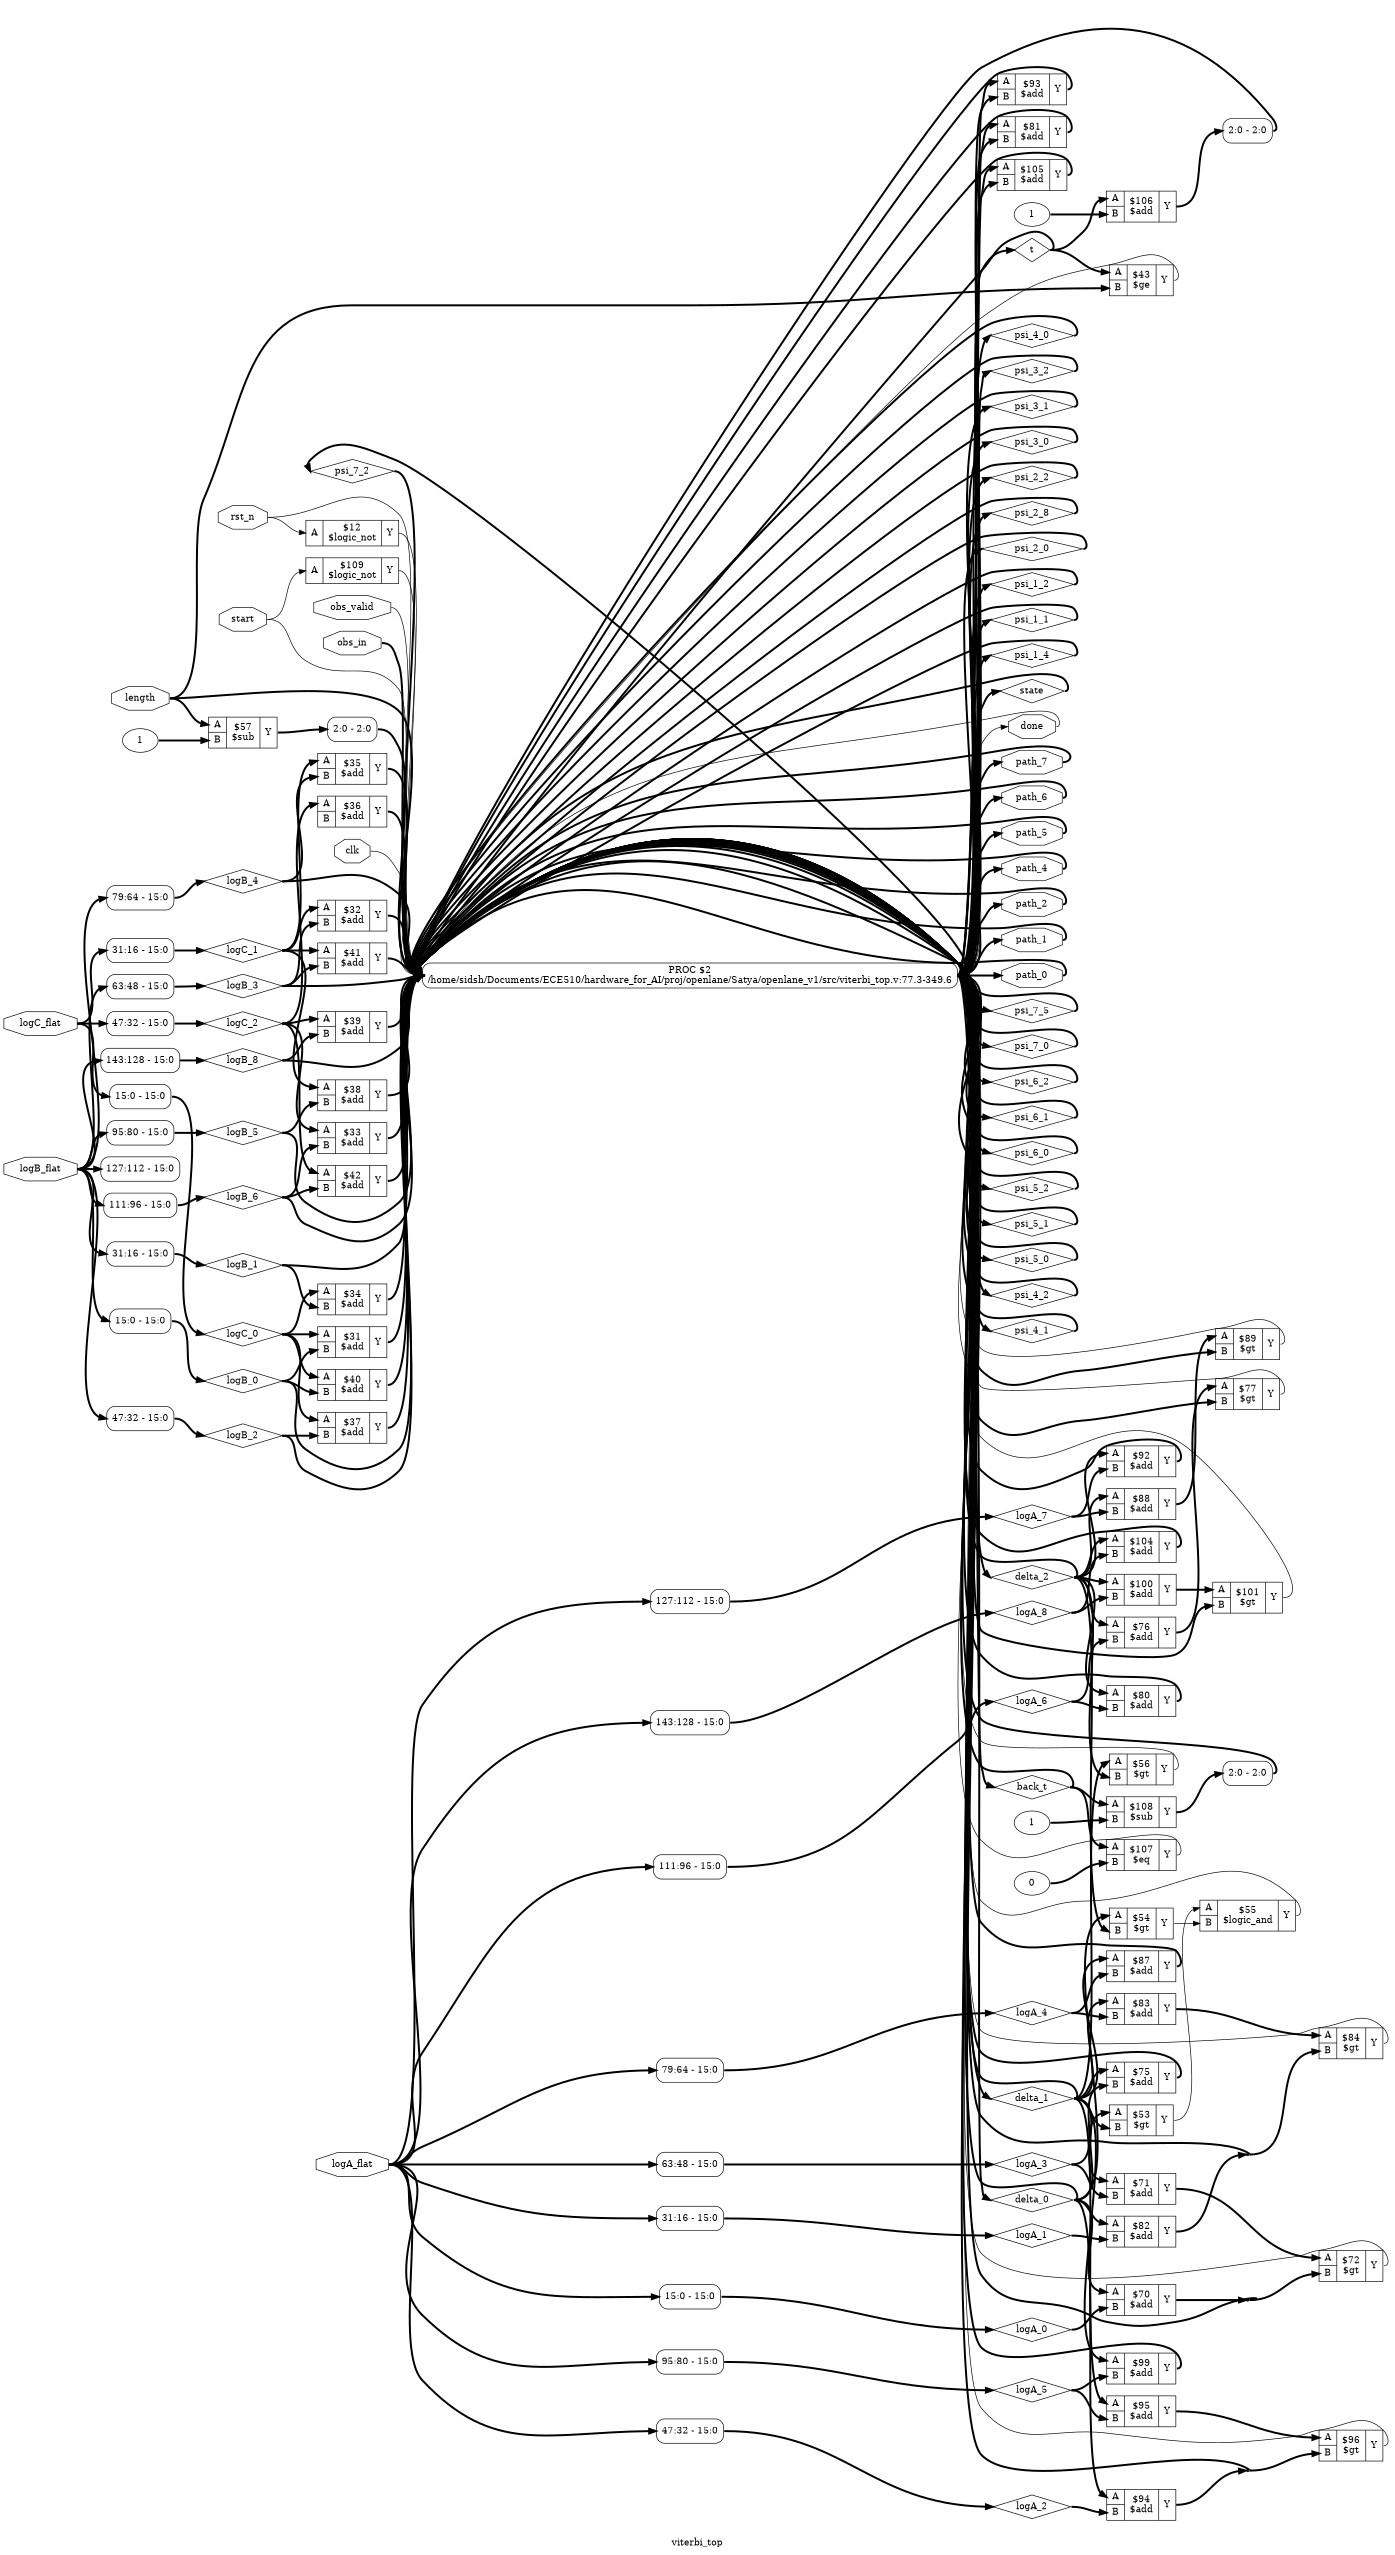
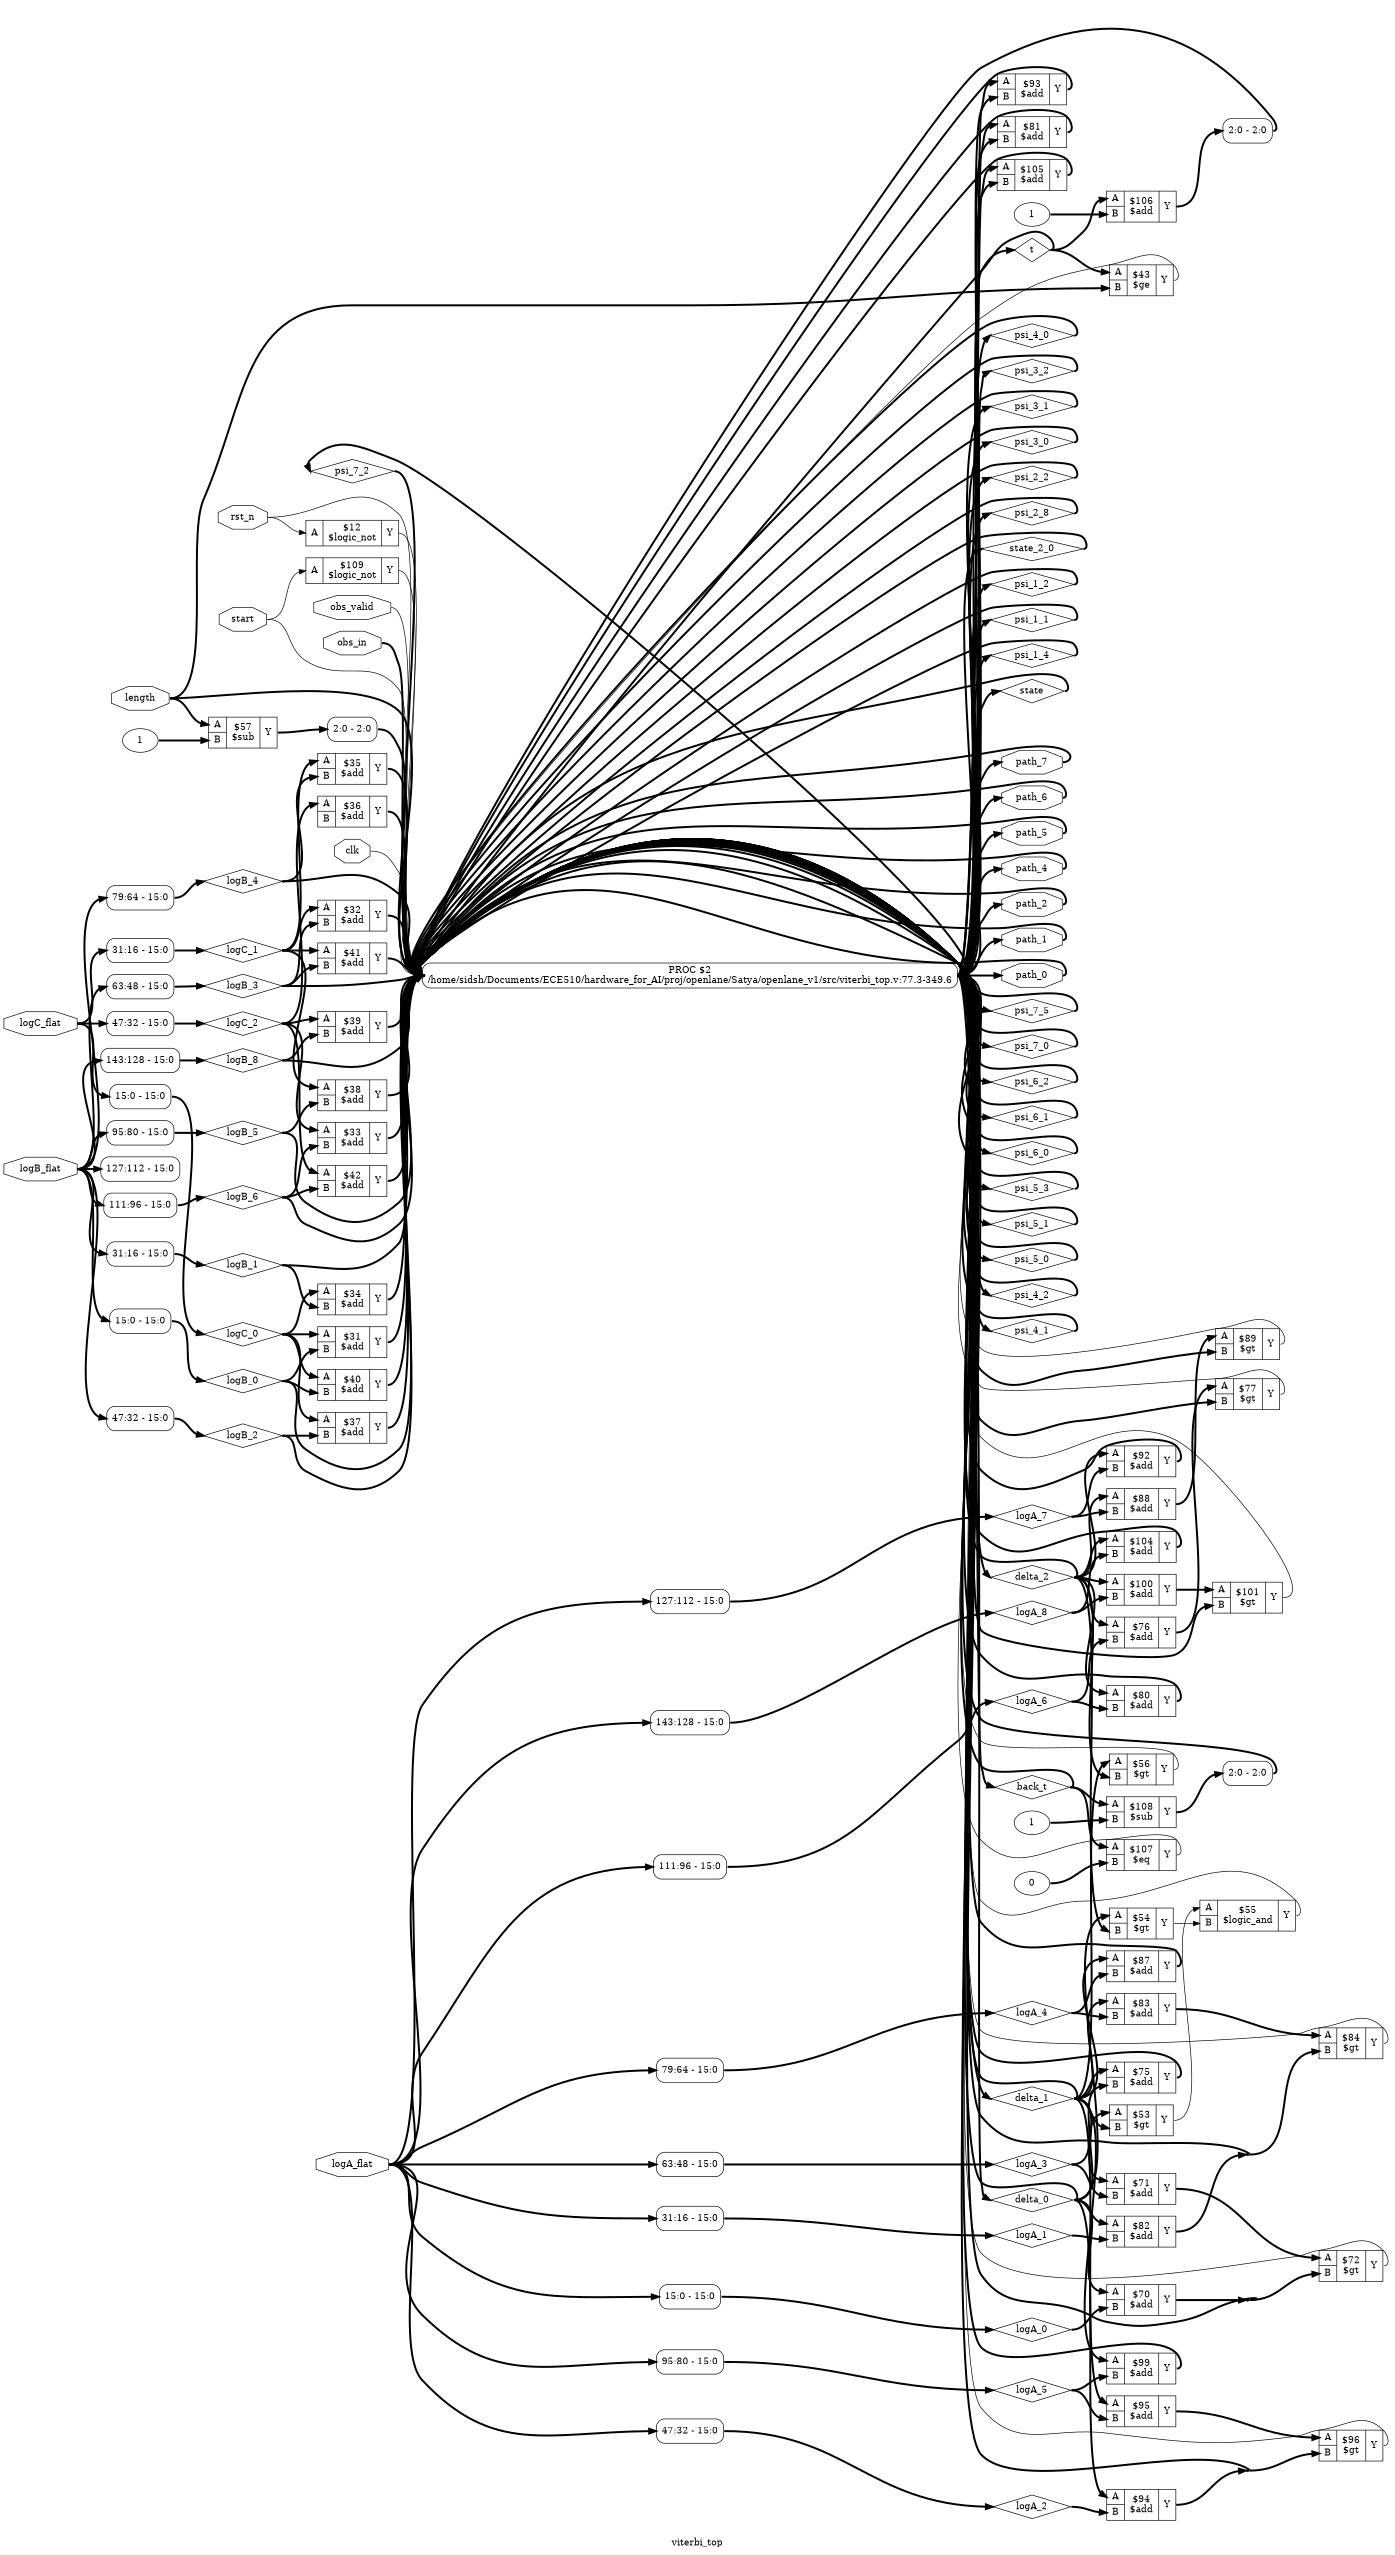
node "psi_2_0": label "psi_2_0" -> "state_2_0"
node "done": removed
node "psi_5_2": label "psi_5_2" -> "psi_5_3"
